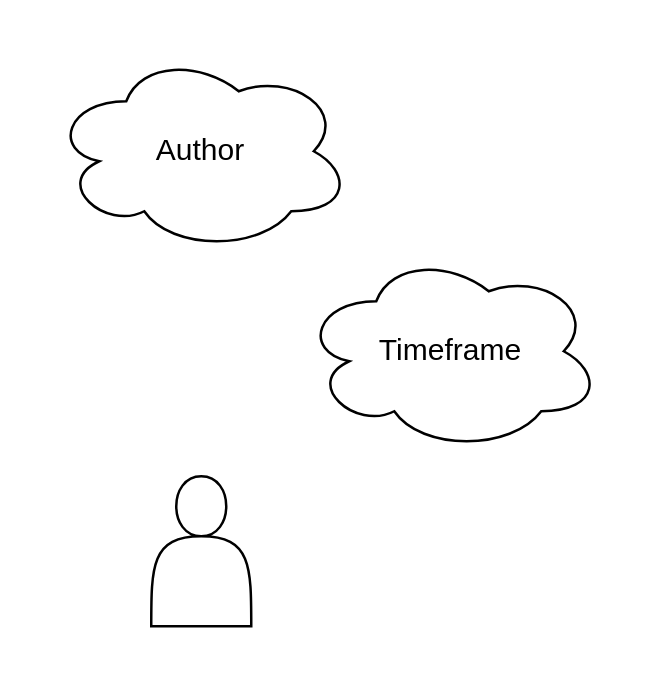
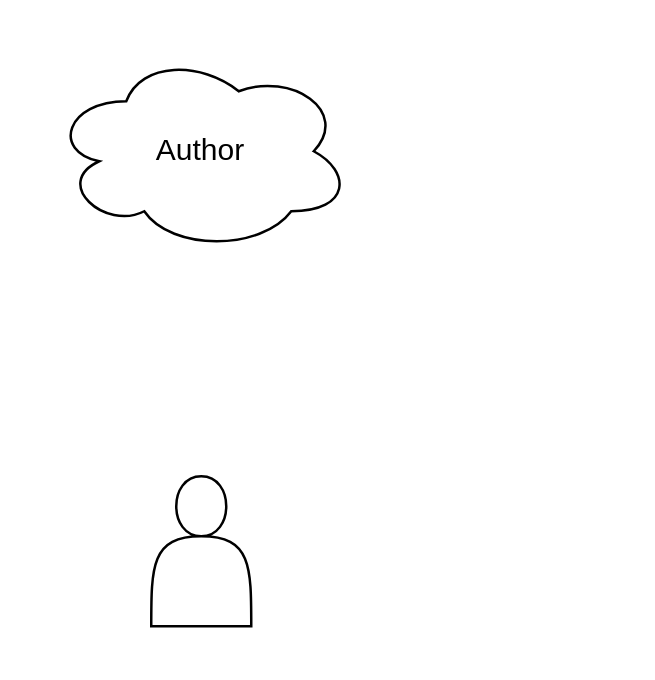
node "Timeframe": removed
